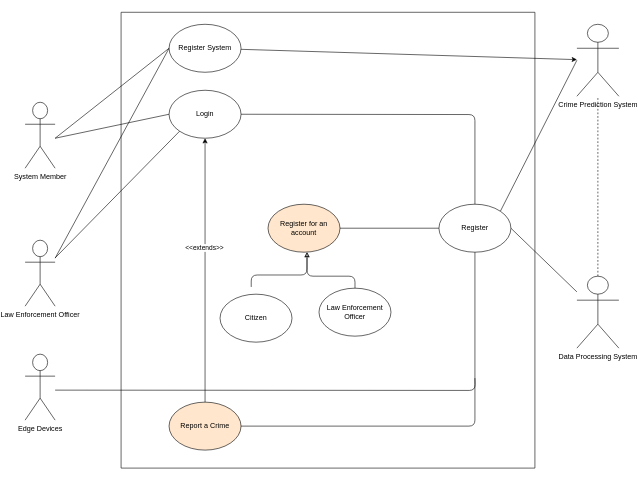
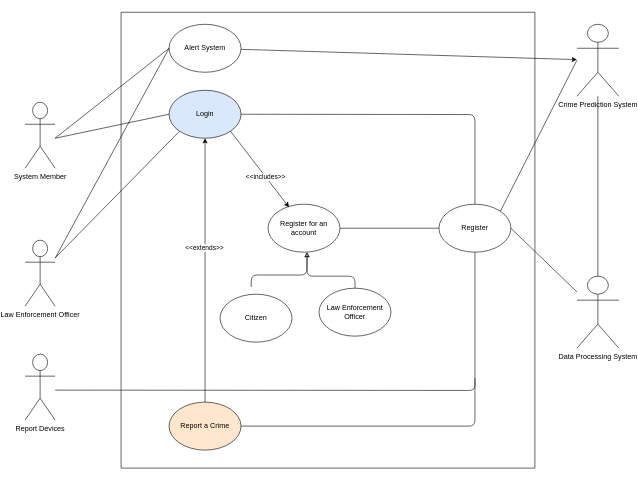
node "Register System": label "Register System" -> "Alert System"
node "Login": fillcolor #ffffff -> #dae8fc
edge "Login" -> "Register for an account": added, label "<<includes>>"
edge "Crime Prediction System" -- "Data Processing System": style dashed -> solid
node "Register for an account": fillcolor #ffe6cc -> #ffffff
node "Edge Devices": label "Edge Devices" -> "Report Devices"
